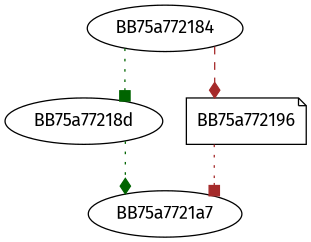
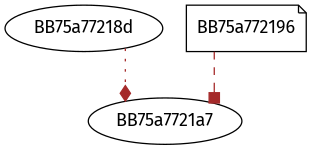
node "BB75a772184": removed
edge "BB75a77218d" -> "BB75a7721a7": color darkgreen -> brown
edge "BB75a772196" -> "BB75a7721a7": style dotted -> dashed
